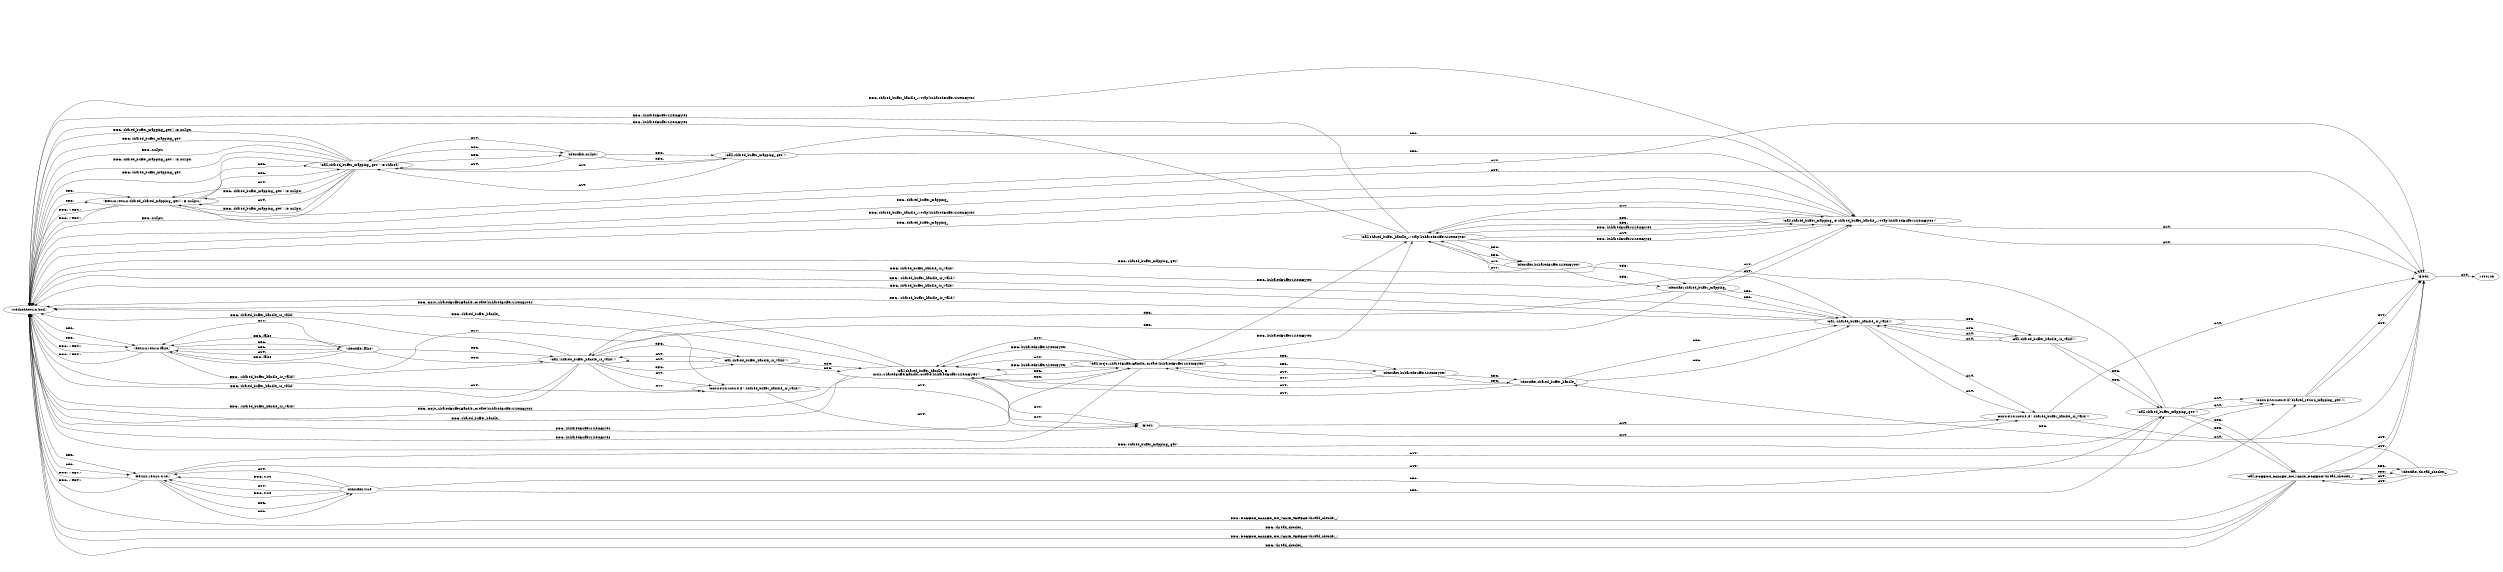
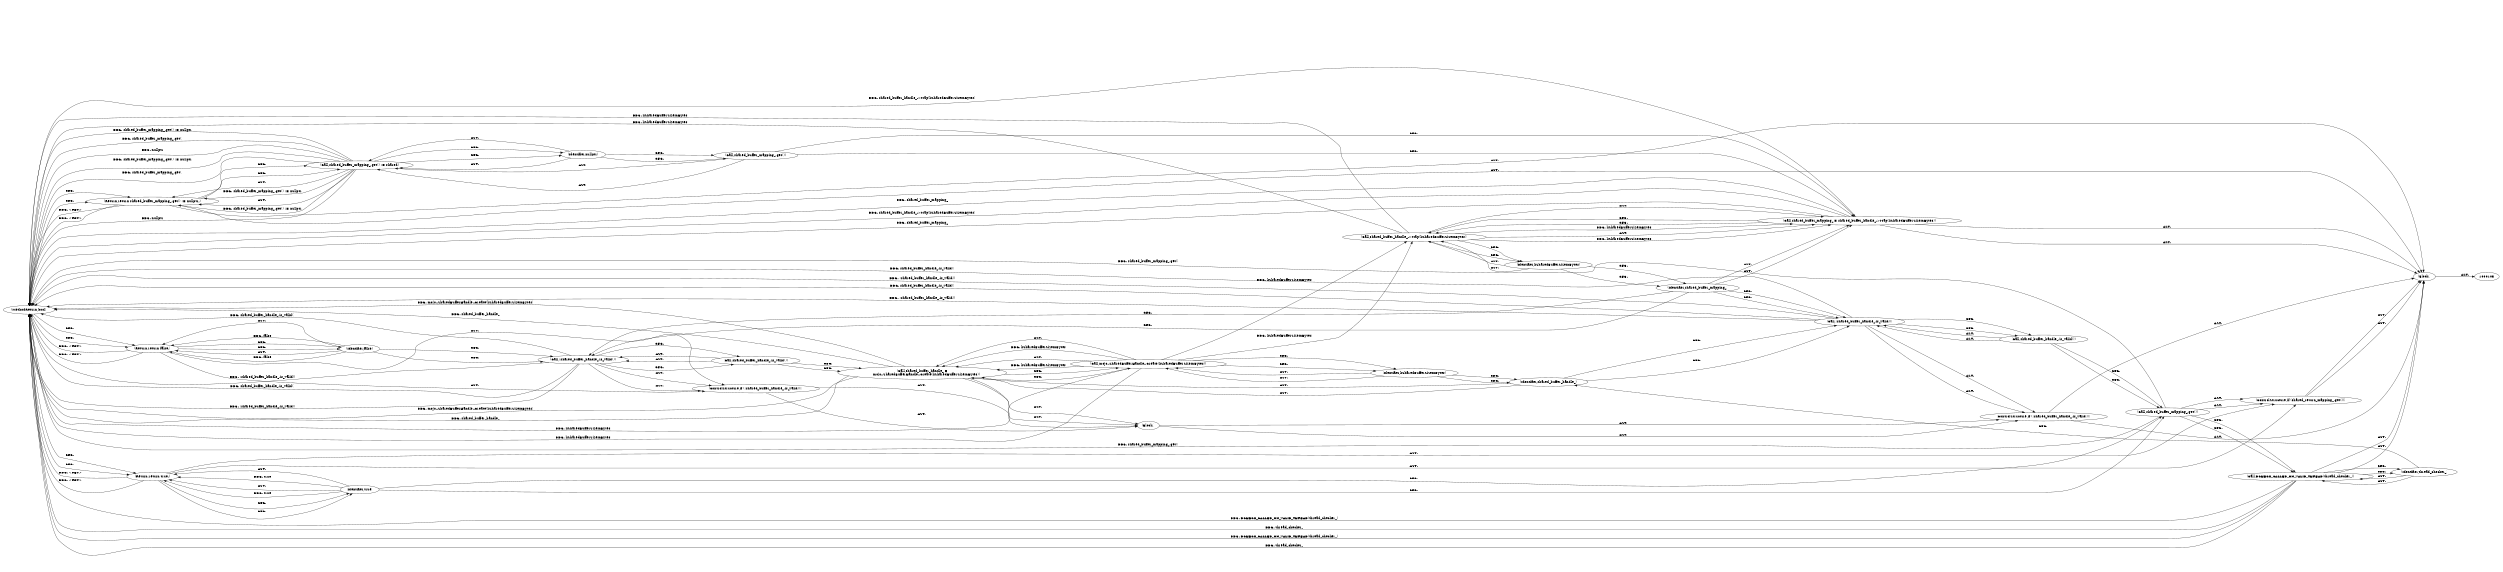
node "(Return,return shared_shared_mapping_.get() != nullptr;)": label "(Return,return shared_shared_mapping_.get() != nullptr;)" -> "(Return,return shared_buffer_mapping_.get() != nullptr;)"
node "(Call,DCHECK_CALLED_ON_VALID_DCHECK(thread_checker_))": label "(Call,DCHECK_CALLED_ON_VALID_DCHECK(thread_checker_))" -> "(Call,DCHECK_CALLED_ON_VALID_THREAD(thread_checker_))"
